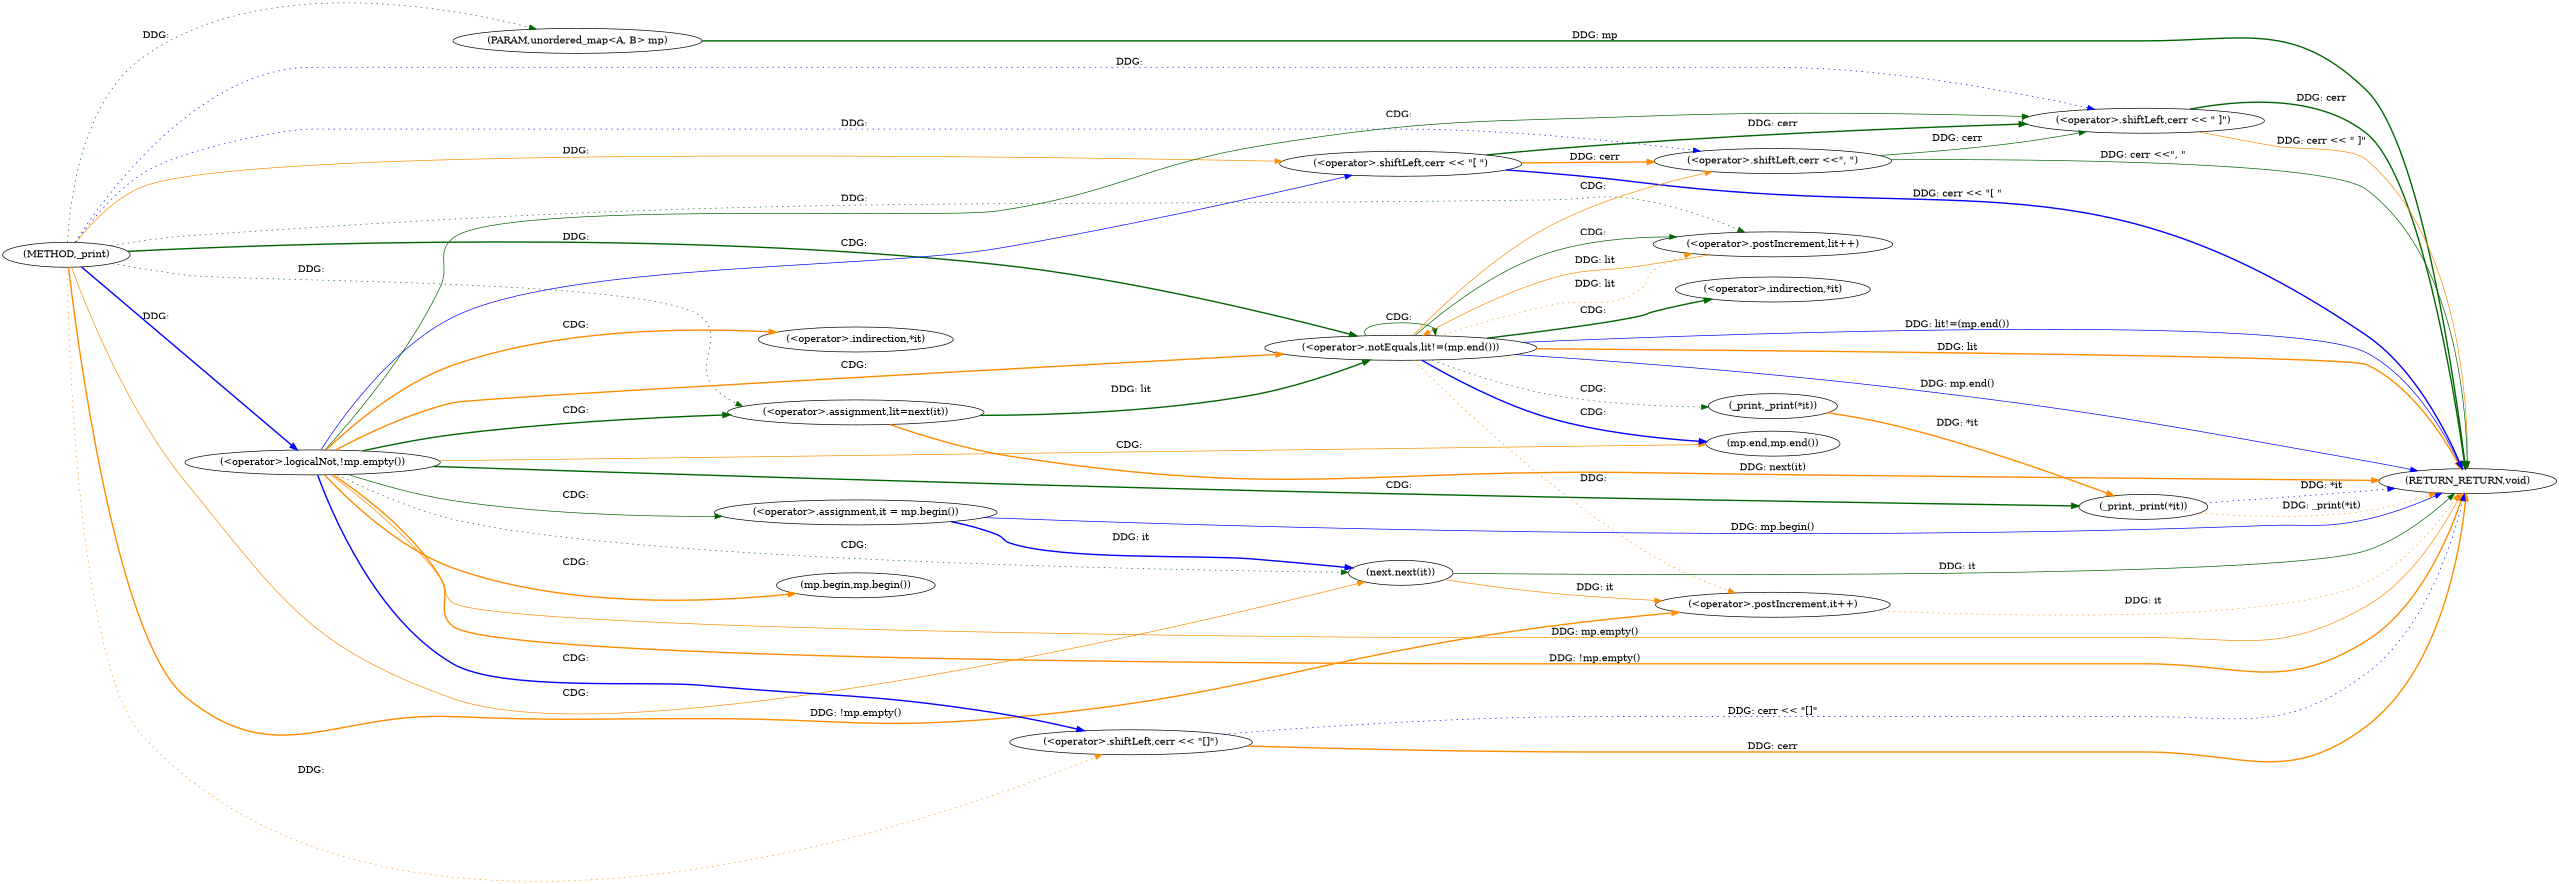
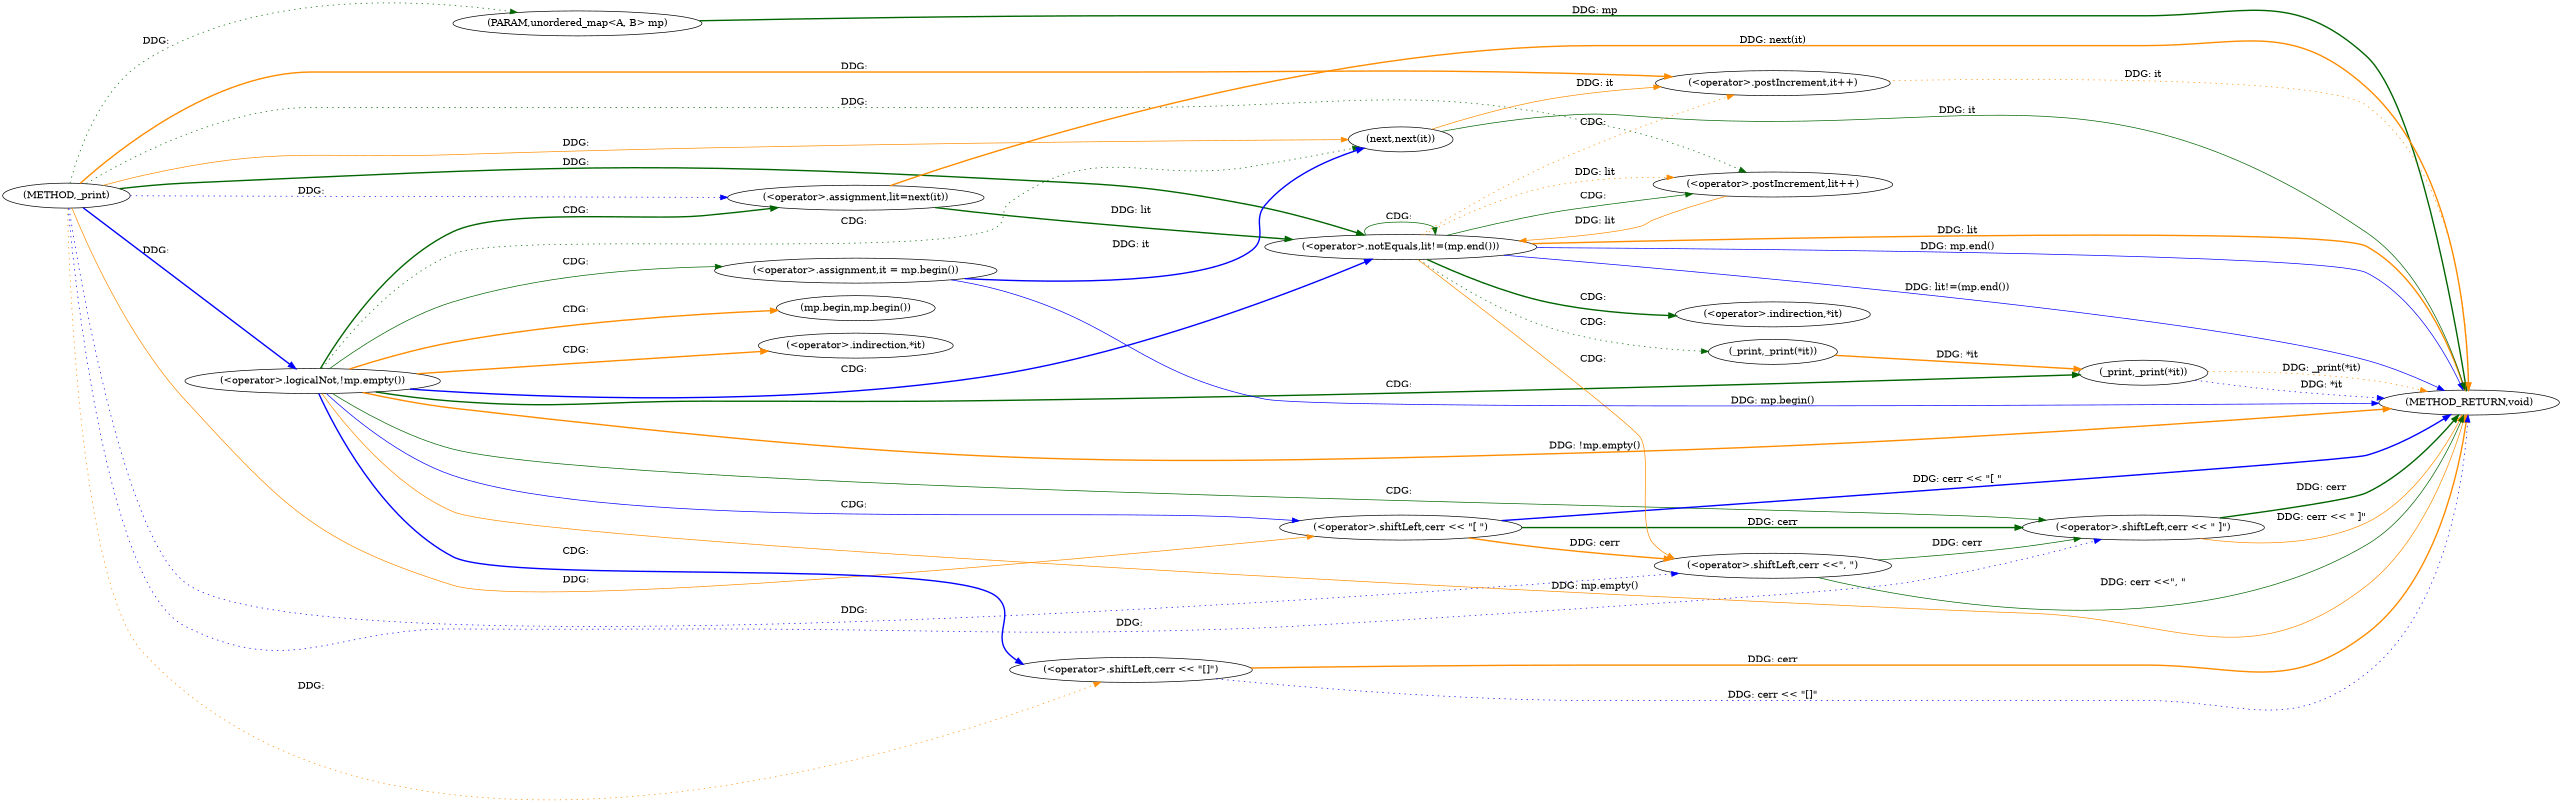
edge "(METHOD,_print)" -> "(<operator>.assignment,lit=next(it))": color darkgreen -> blue
edge "(<operator>.logicalNot,!mp.empty())" -> "(<operator>.notEquals,lit!=(mp.end()))": color darkorange -> blue
node "(mp.end,mp.end())": removed
edge "(<operator>.notEquals,lit!=(mp.end()))" -> "(<operator>.postIncrement,it++)": label "DDG: " -> "CDG: "
node "(RETURN_RETURN,void)": label "(RETURN_RETURN,void)" -> "(METHOD_RETURN,void)"
edge "(METHOD,_print)" -> "(next,next(it))": label "CDG: " -> "DDG: "
edge "(METHOD,_print)" -> "(<operator>.postIncrement,it++)": label "DDG: !mp.empty()" -> "DDG: "
